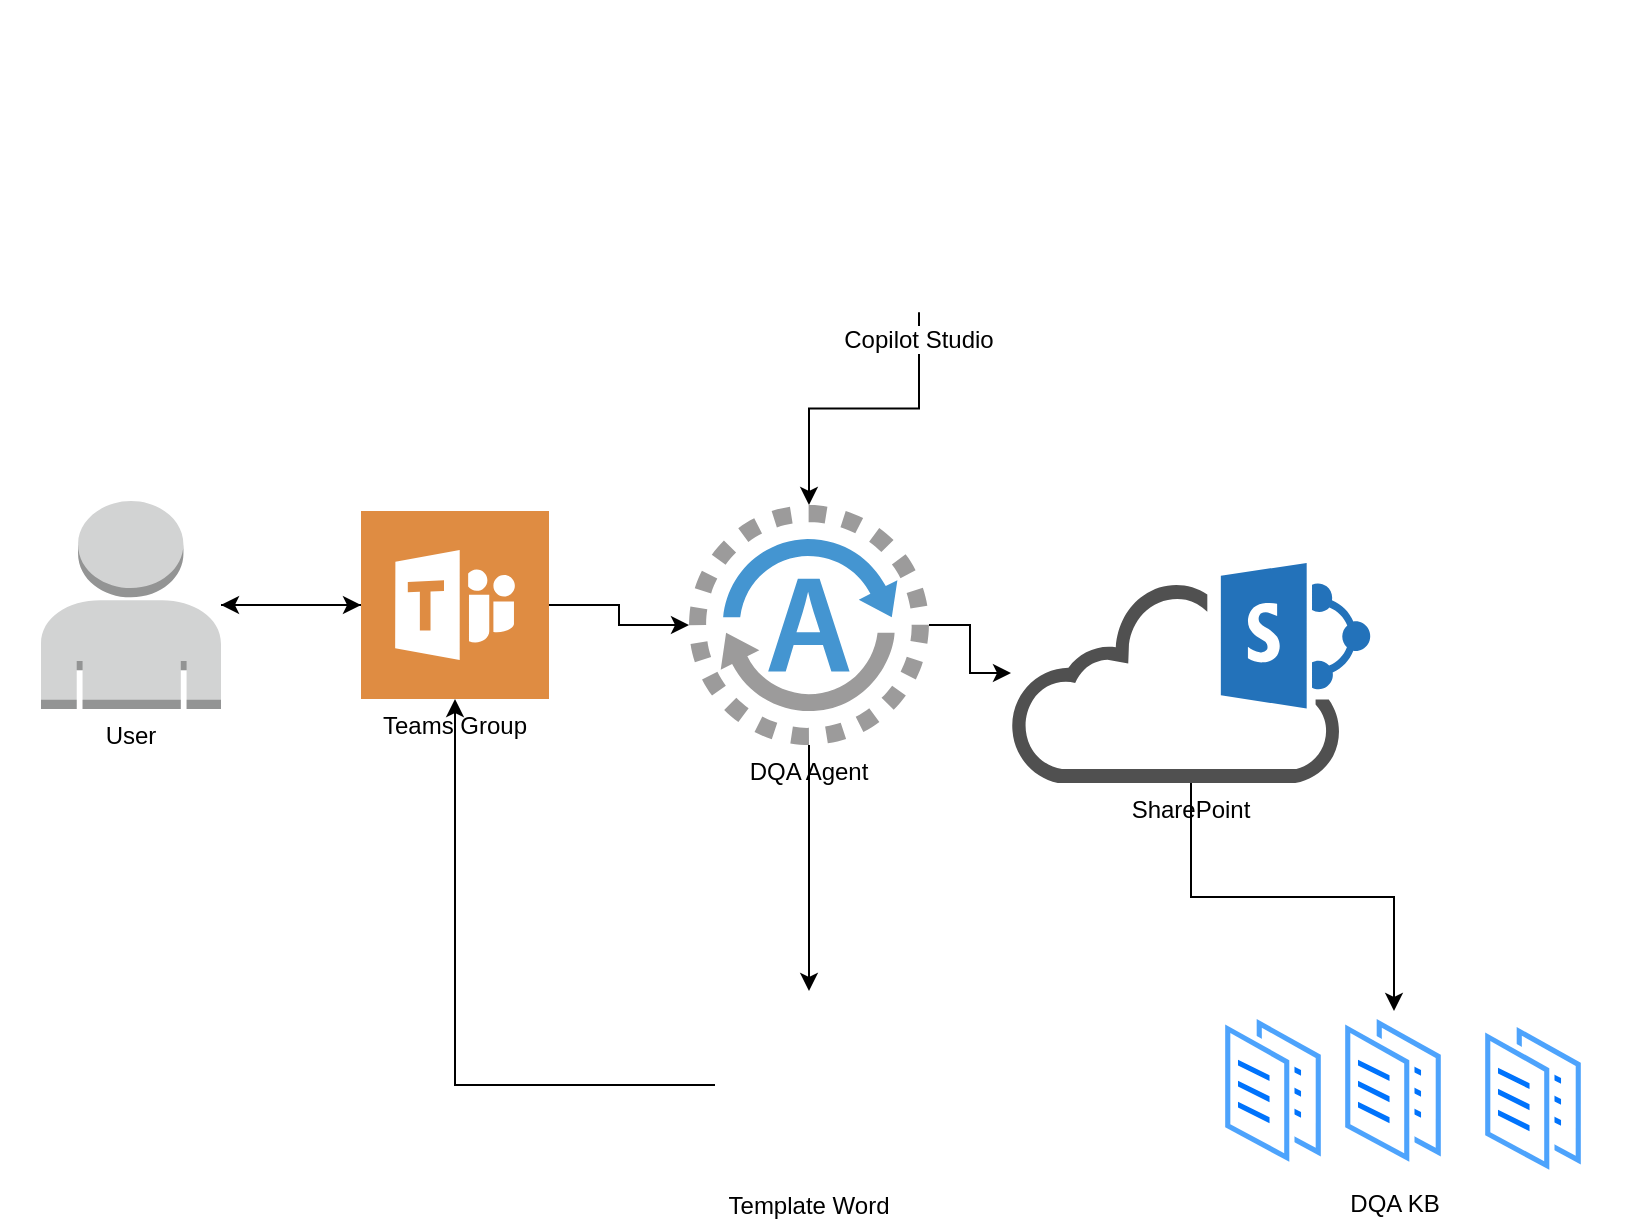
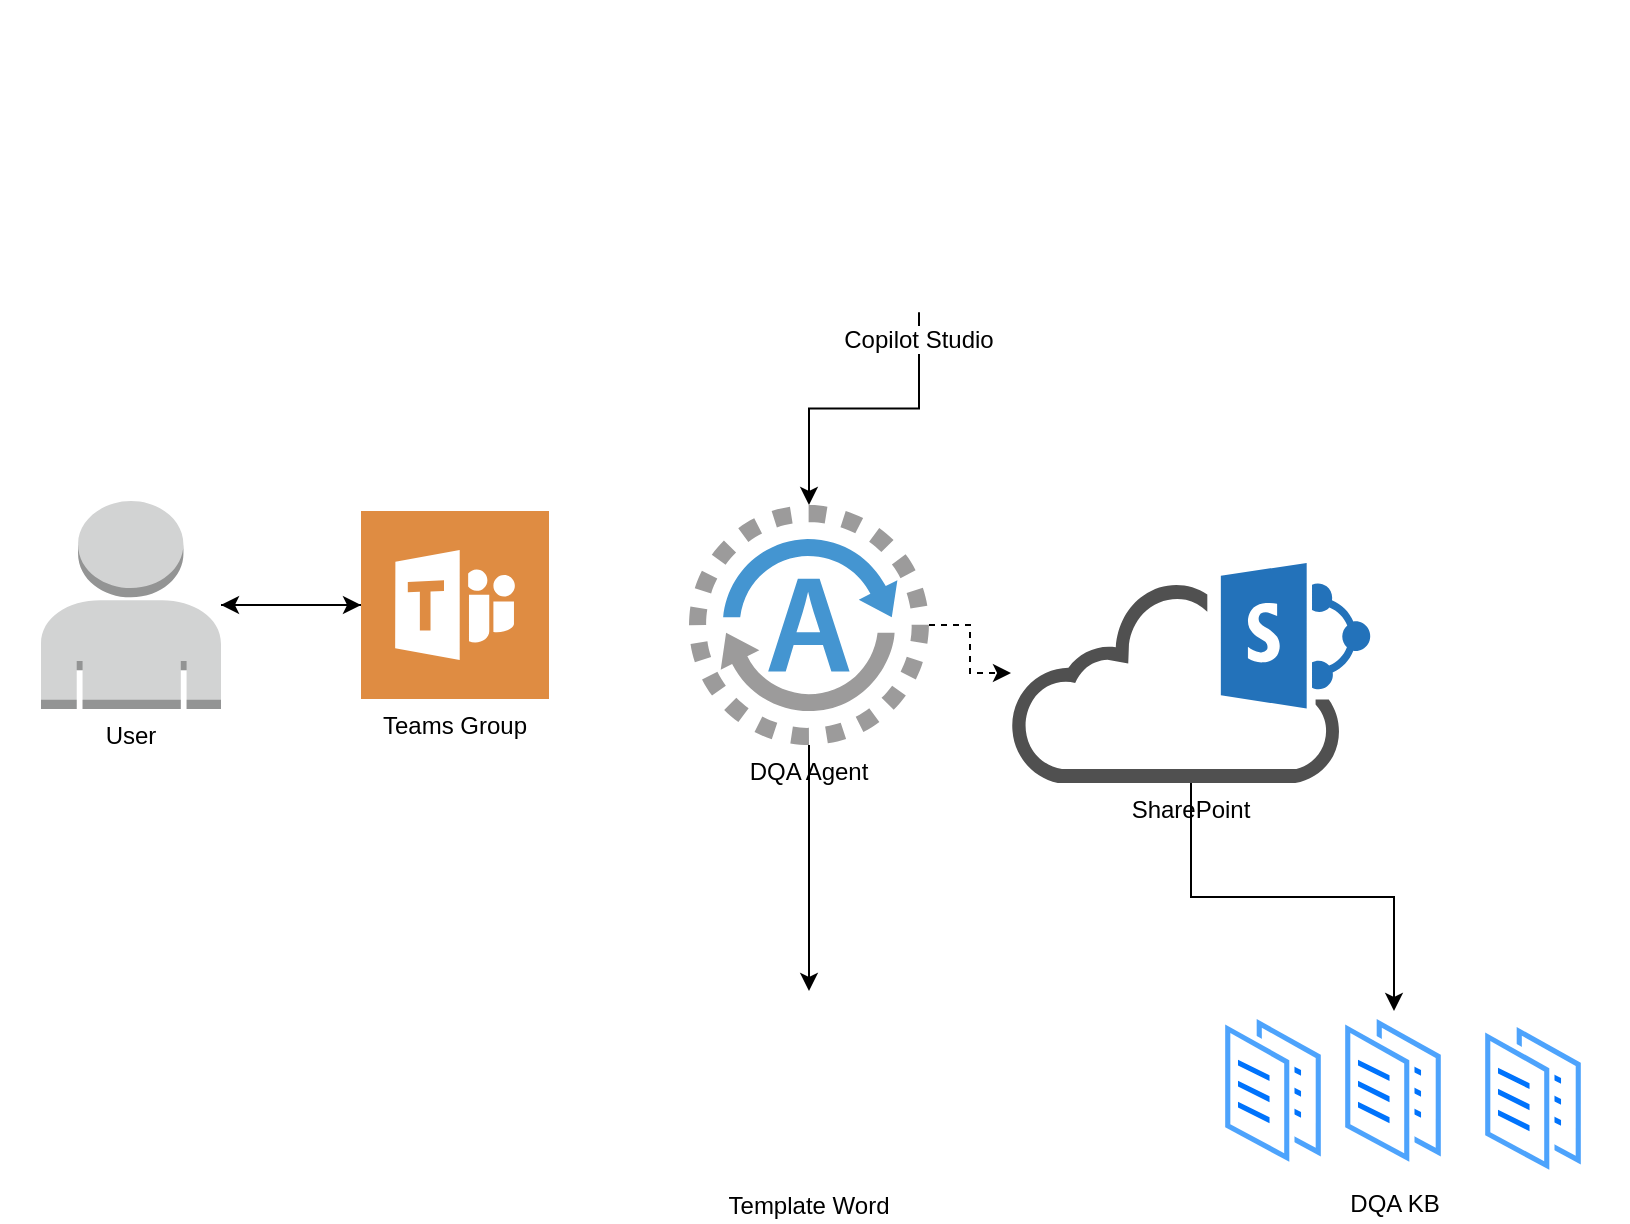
edge "Teams Group" -> "DQA Agent": removed
edge "DQA Agent" -> "SharePoint": style solid -> dashed
edge "Template Word" -> "Teams Group": removed
